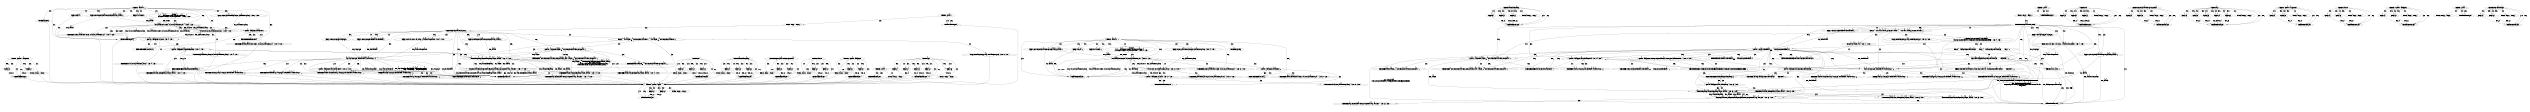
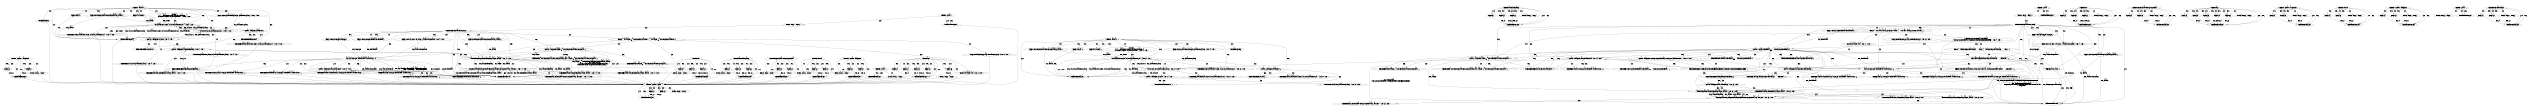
edge "(FIELD_IDENTIFIER,ReportBadMessage,ReportBadMessage)" -> "(<operator>.fieldAccess,bindings_.ReportBadMessage)": added, label "CFG:"
node "<(LOCAL,auto adapter: auto)<SUB>6</SUB>>": added
edge "<(<operator>.fieldAccess,std::move)<SUB>20</SUB>>" -> "<(std.move,std::move(global_memory_dump))<SUB>20</SUB>>": now "<(<operator>.fieldAccess,base::kNullProcessId)<SUB>24</SUB>>" -> "<(std.move,std::move(global_memory_dump))<SUB>20</SUB>>"
